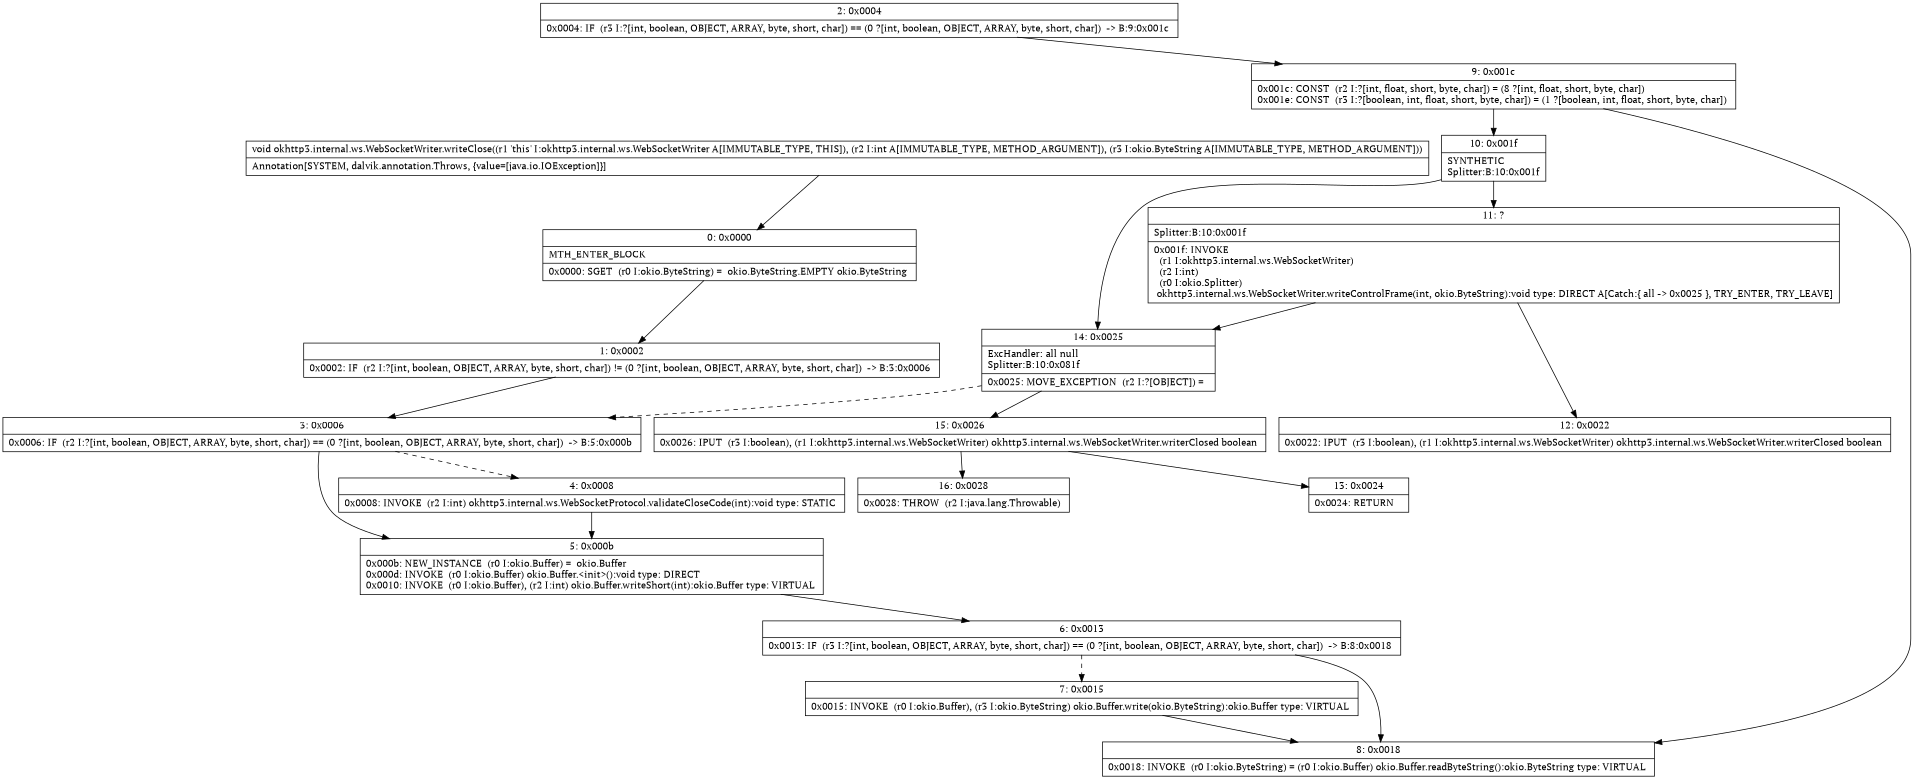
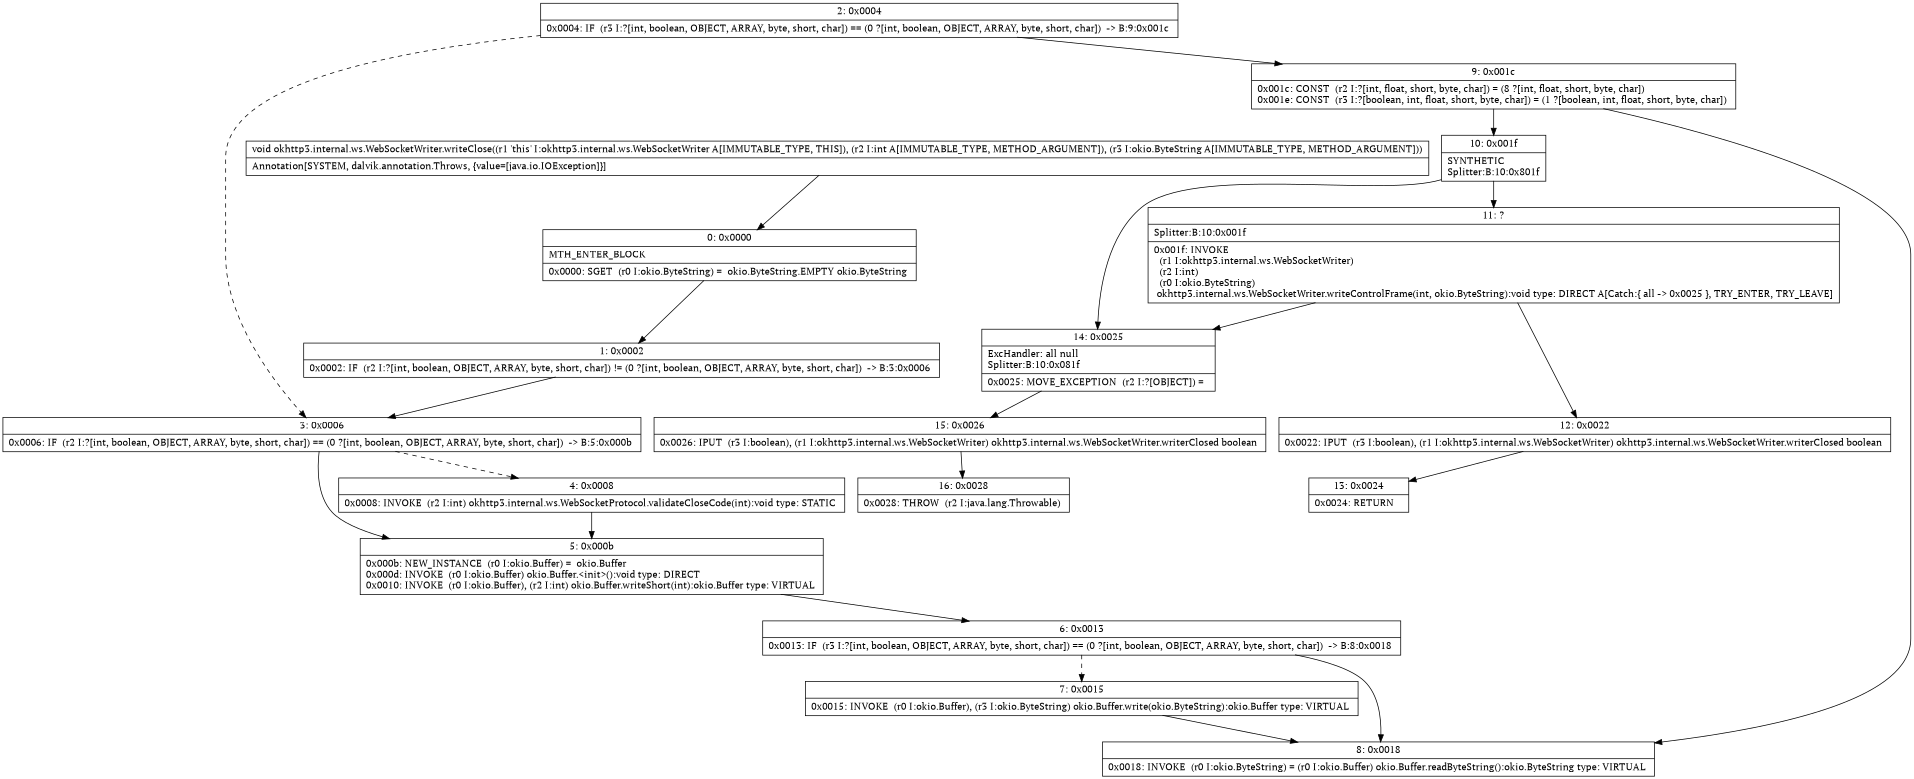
node "10: 0x001f": text "Splitter:B:10:0x001f" -> "Splitter:B:10:0x801f"
node "11: ?": text "(r0 I:okio.Splitter)" -> "(r0 I:okio.ByteString)"
edge "14: 0x0025" -> "3: 0x0006": now "2: 0x0004" -> "3: 0x0006"
edge "15: 0x0026" -> "13: 0x0024": now "12: 0x0022" -> "13: 0x0024"
